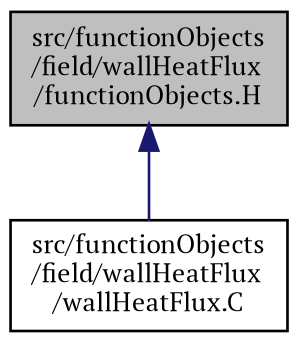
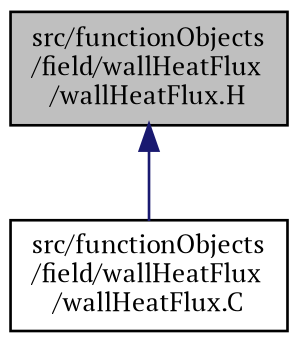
node "src/functionObjects /field/wallHeatFlux /functionObjects.H": label "src/functionObjects /field/wallHeatFlux /functionObjects.H" -> "src/functionObjects /field/wallHeatFlux /wallHeatFlux.H"
